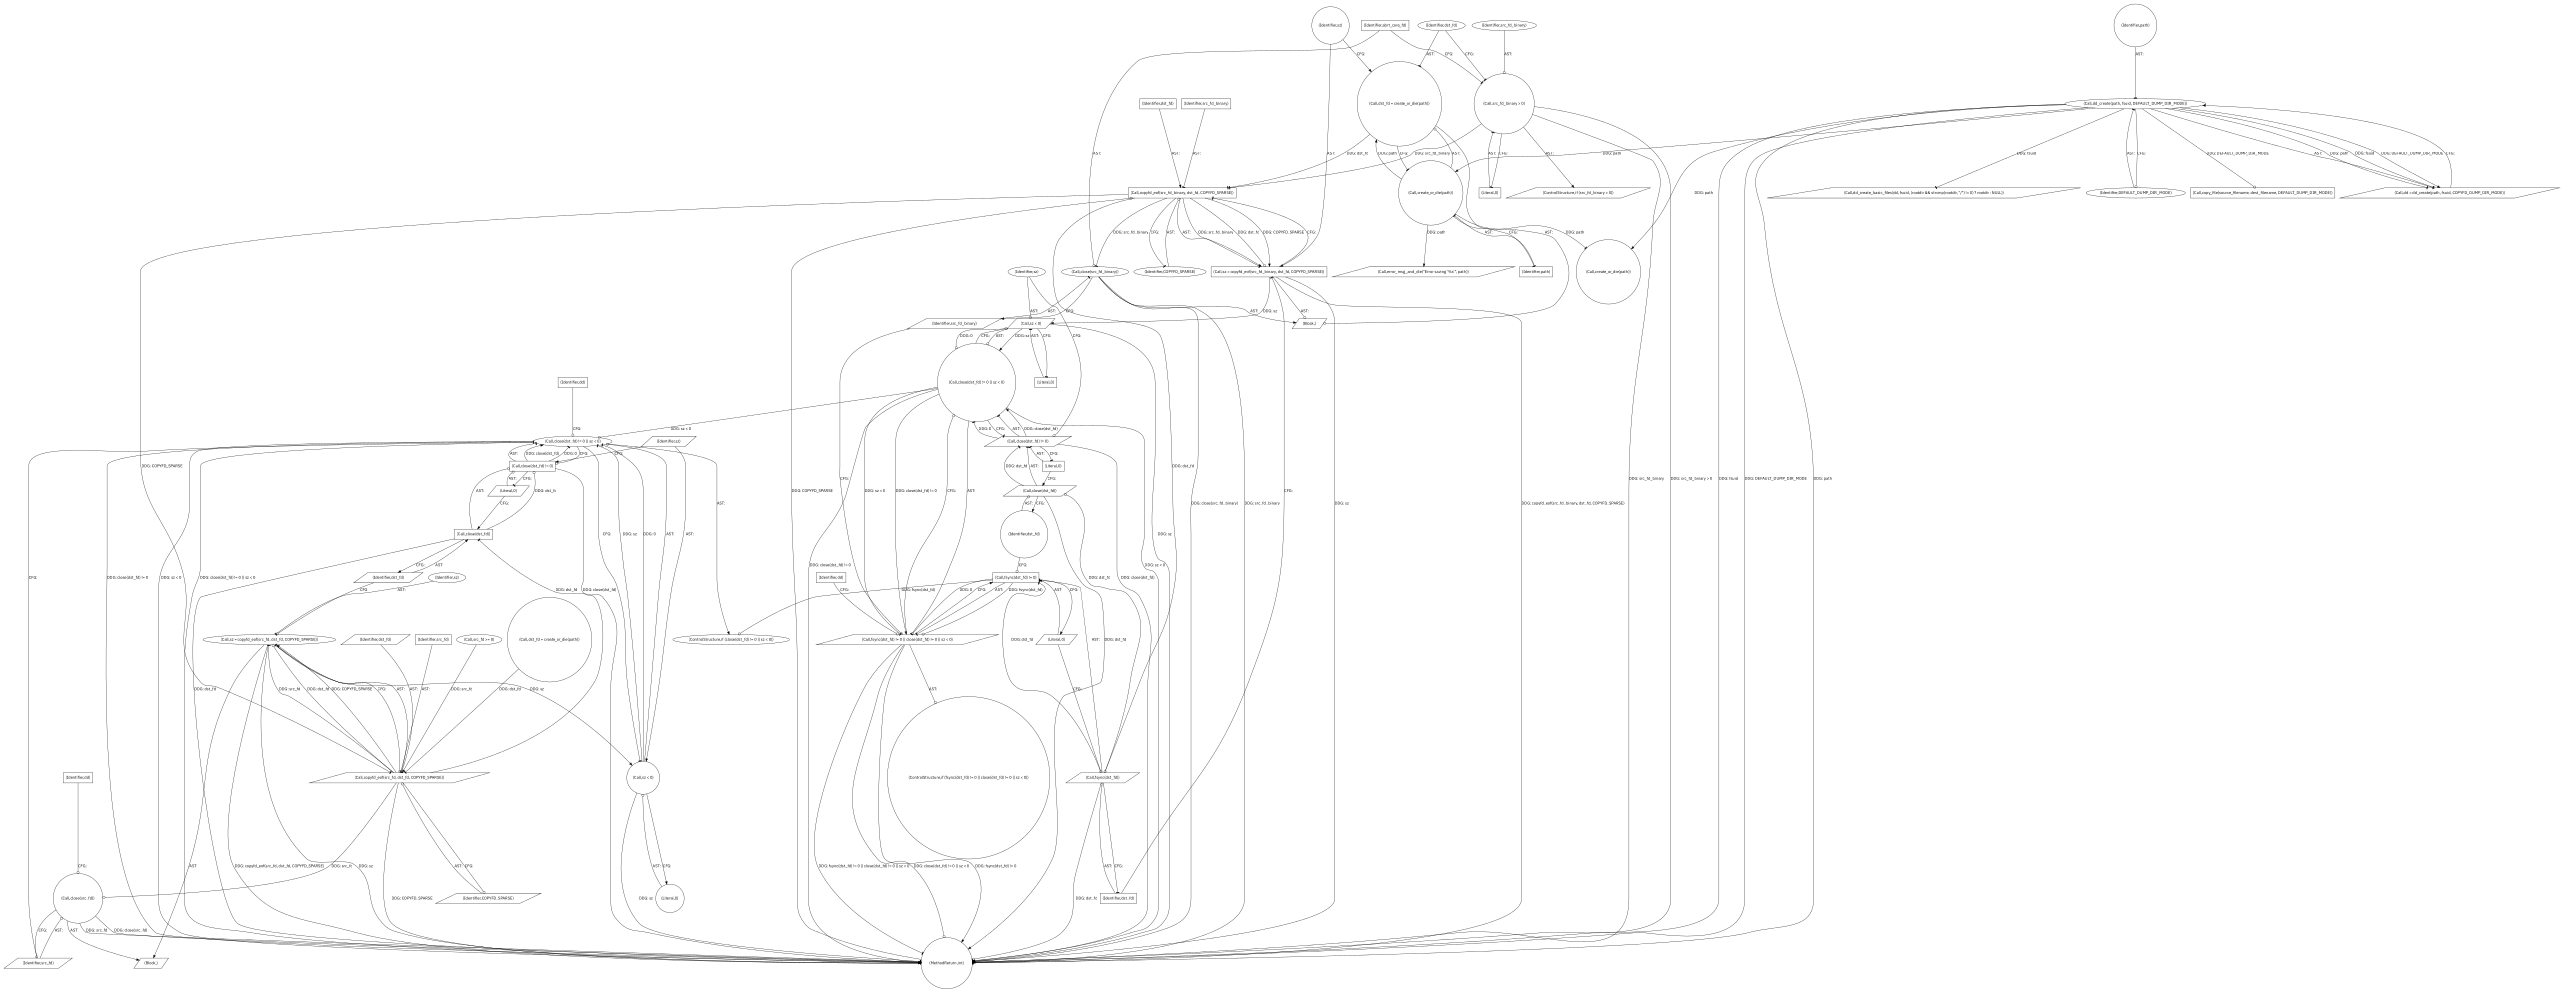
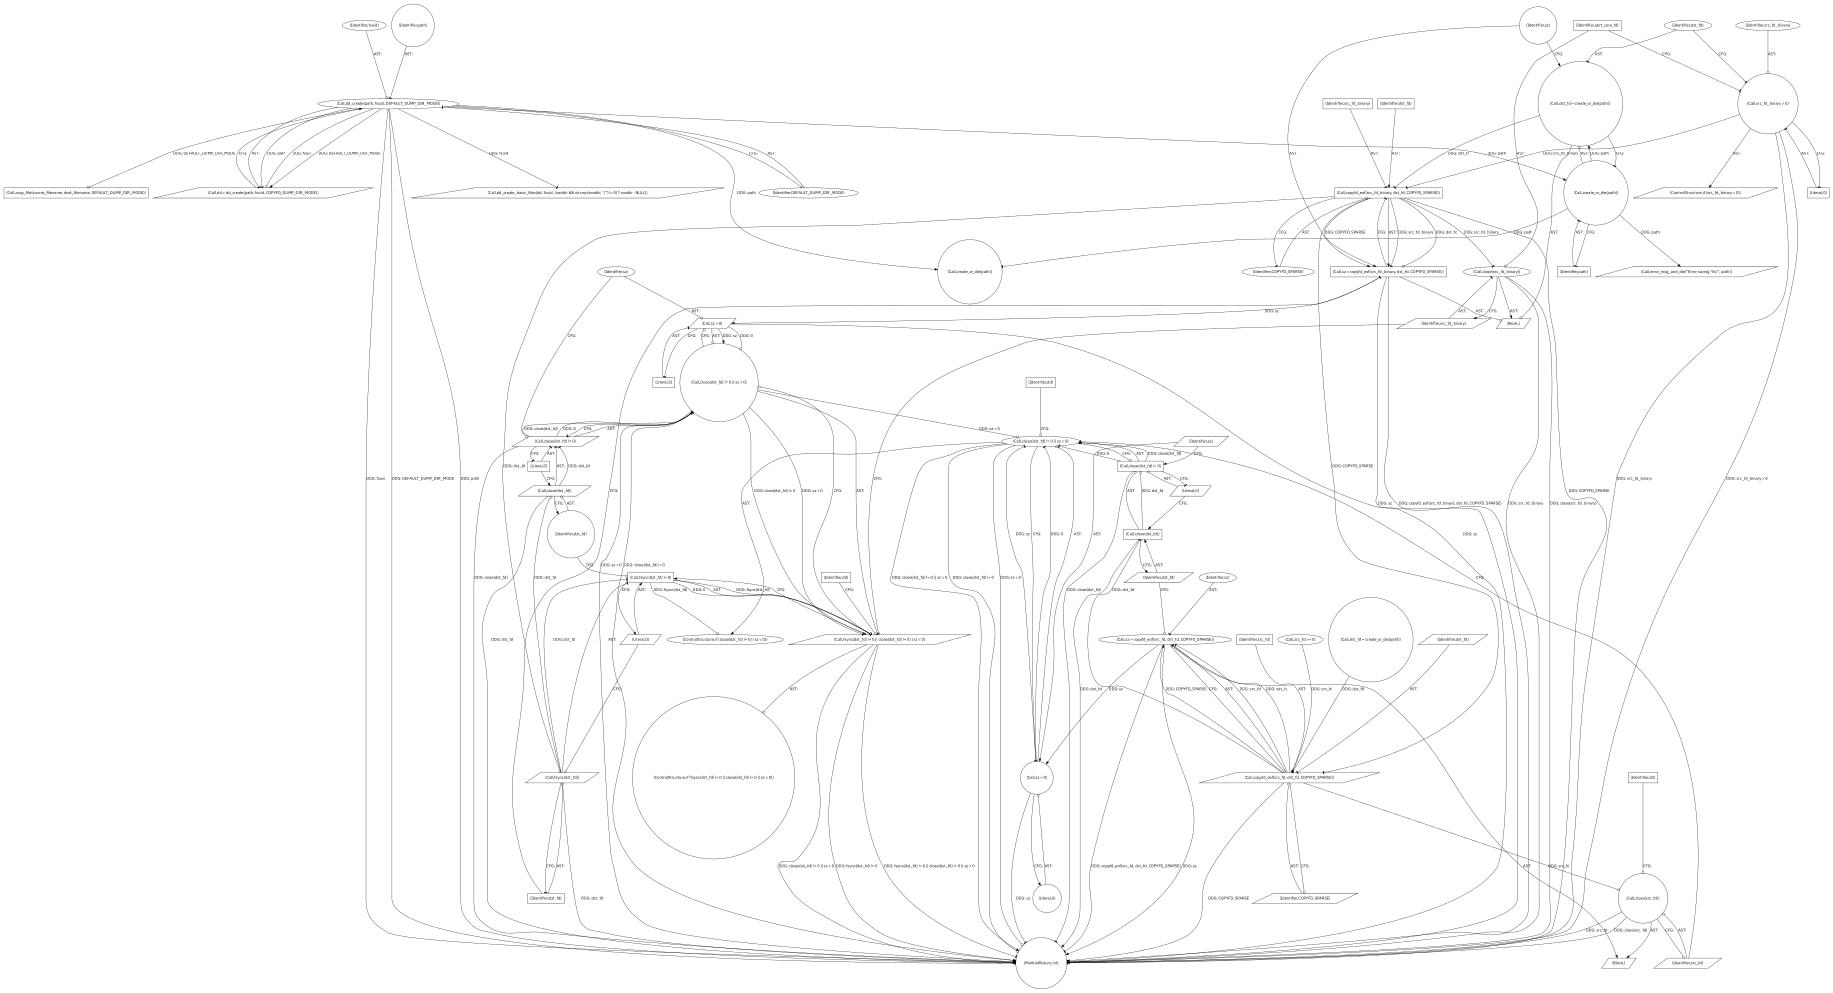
node "(Identifier,fsuid)": added
edge "(MethodReturn,int)" -> "(Call,copyfd_eof(src_fd_binary, dst_fd, COPYFD_SPARSE))": reversed
